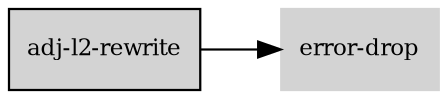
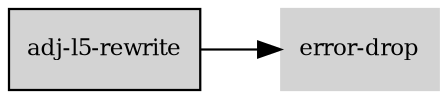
node "adj-l2-rewrite": label "adj-l2-rewrite" -> "adj-l5-rewrite"
